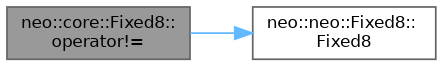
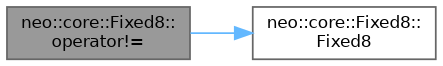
node "neo::neo::Fixed8:: Fixed8": label "neo::neo::Fixed8:: Fixed8" -> "neo::core::Fixed8:: Fixed8"
